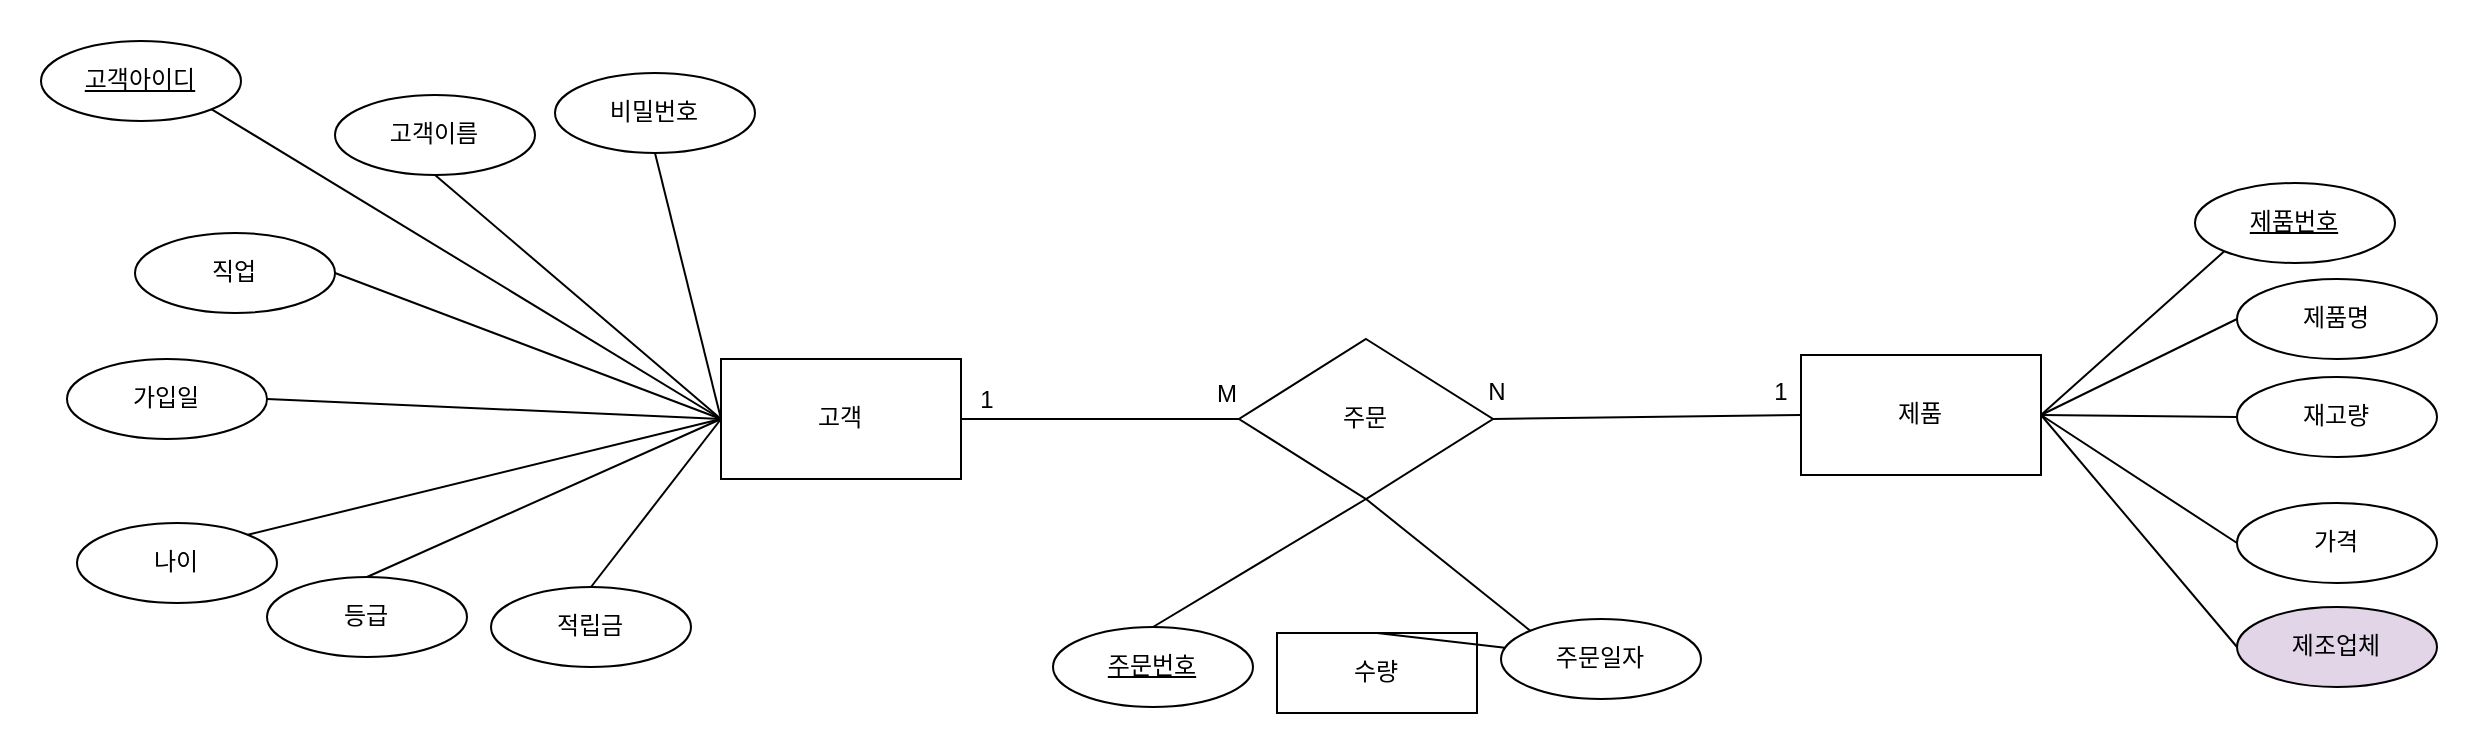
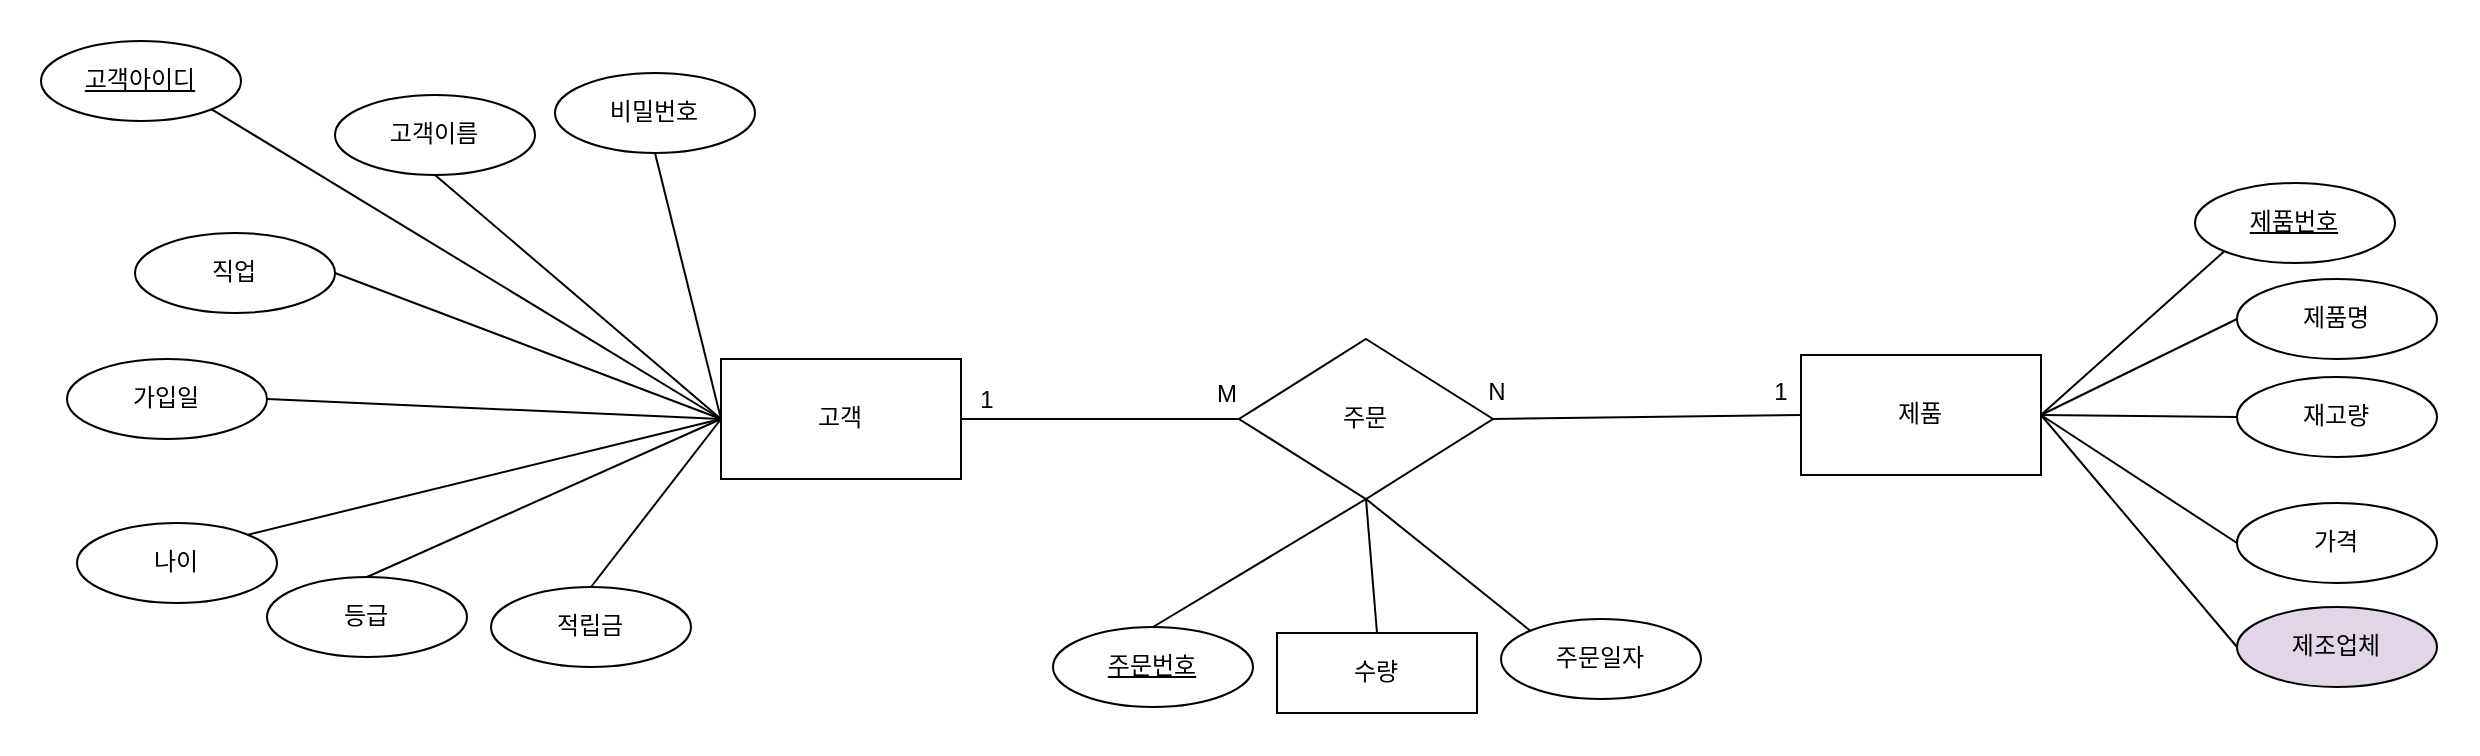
edge "주문일자" -- "수량": now "주문" -- "수량"
